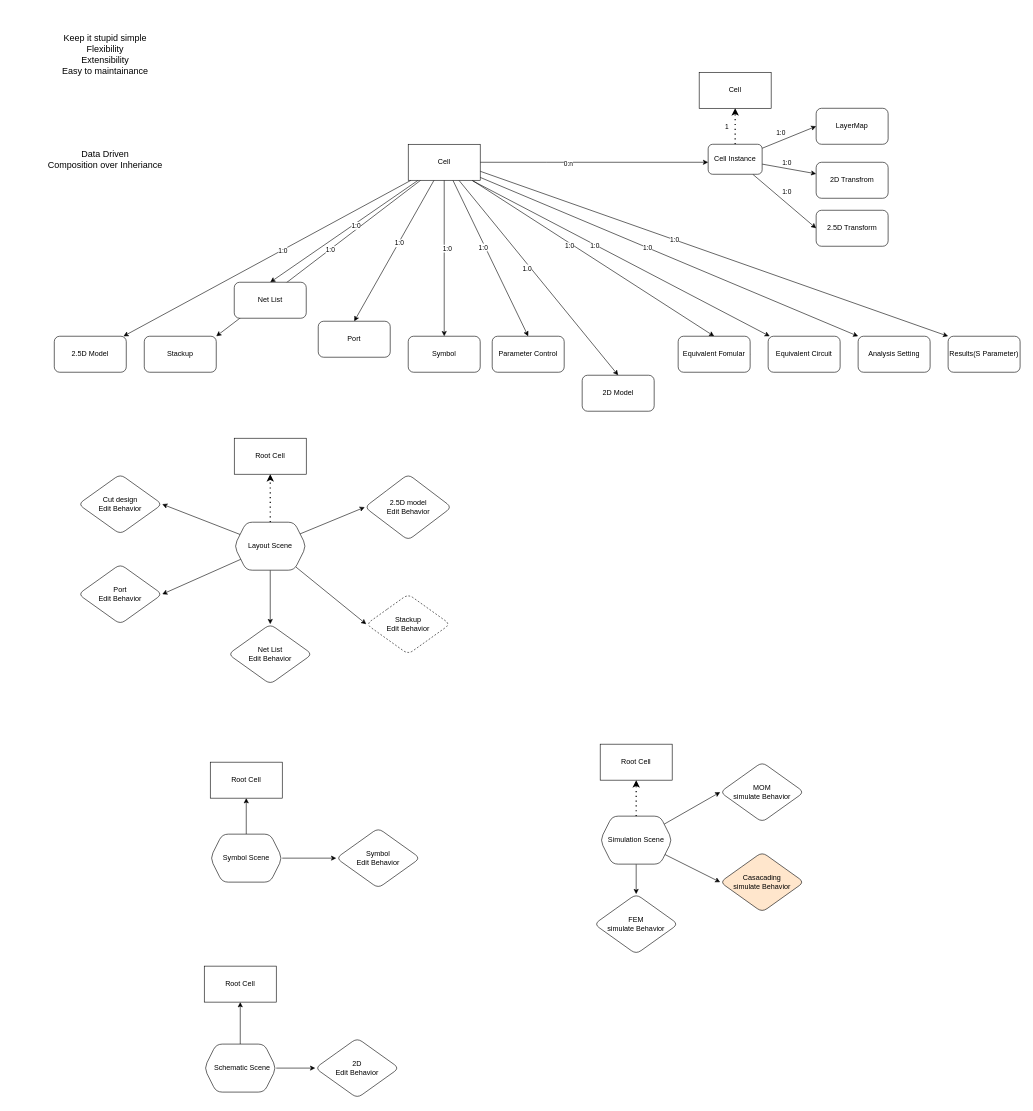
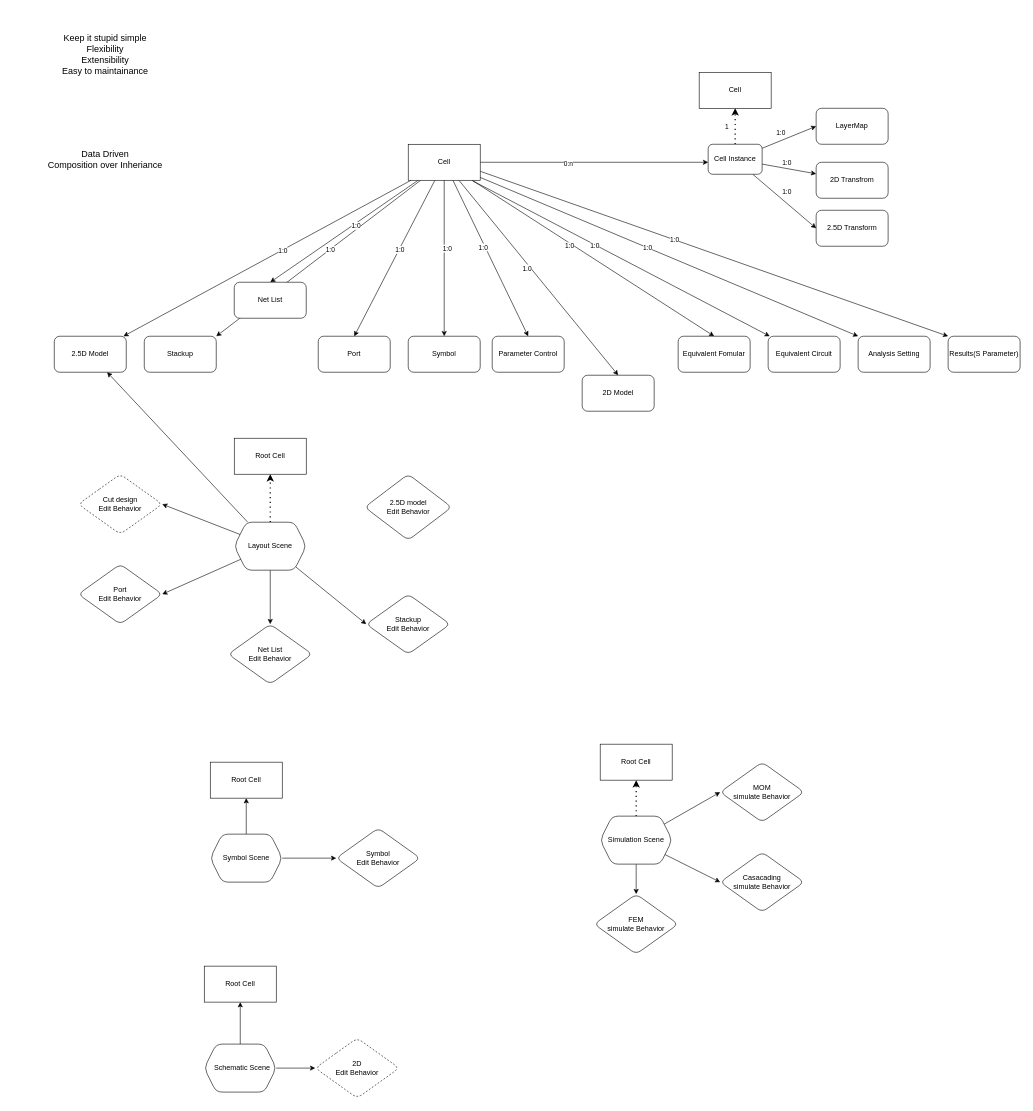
node "Port": moved (354, 339) -> (354, 354)
node "Cut design Edit Behavior": style solid -> dashed
edge "Layout Scene" -> "2.5D model Edit Behavior": now "Layout Scene" -> "2.5D Model"
node "Stackup Edit Behavior": style dashed -> solid
node "Casacading simulate Behavior": fillcolor #ffe6cc -> #ffffff
node "2D Edit Behavior": style solid -> dashed
